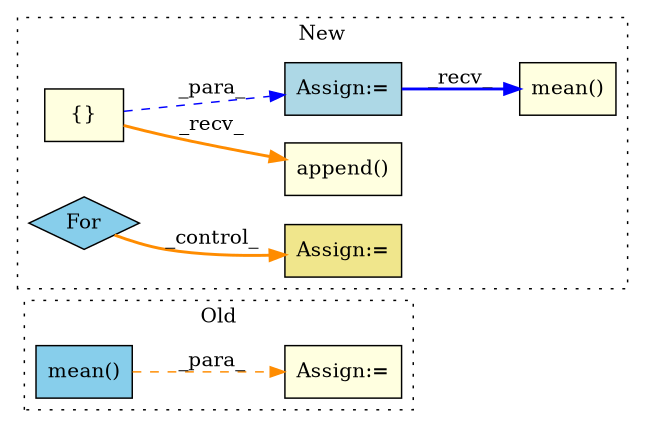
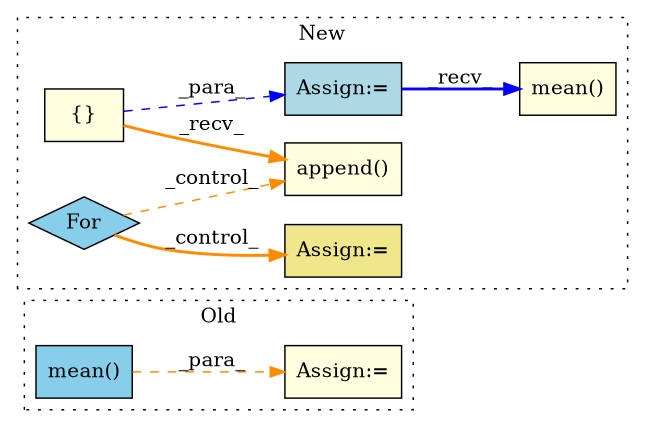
edge "For" -> "append()": added, label "_control_"
